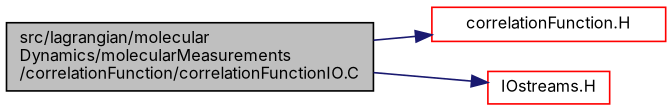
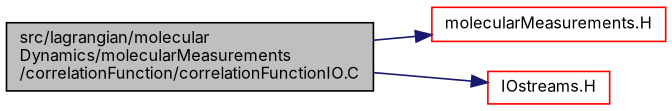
node "correlationFunction.H": label "correlationFunction.H" -> "molecularMeasurements.H"
